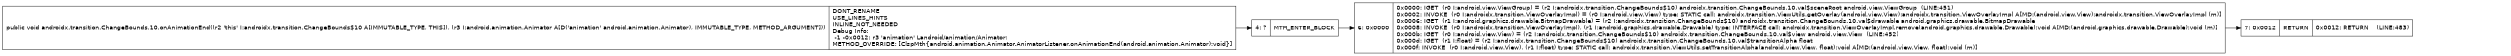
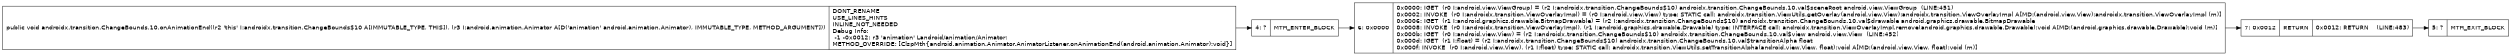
node "5: ?": added
